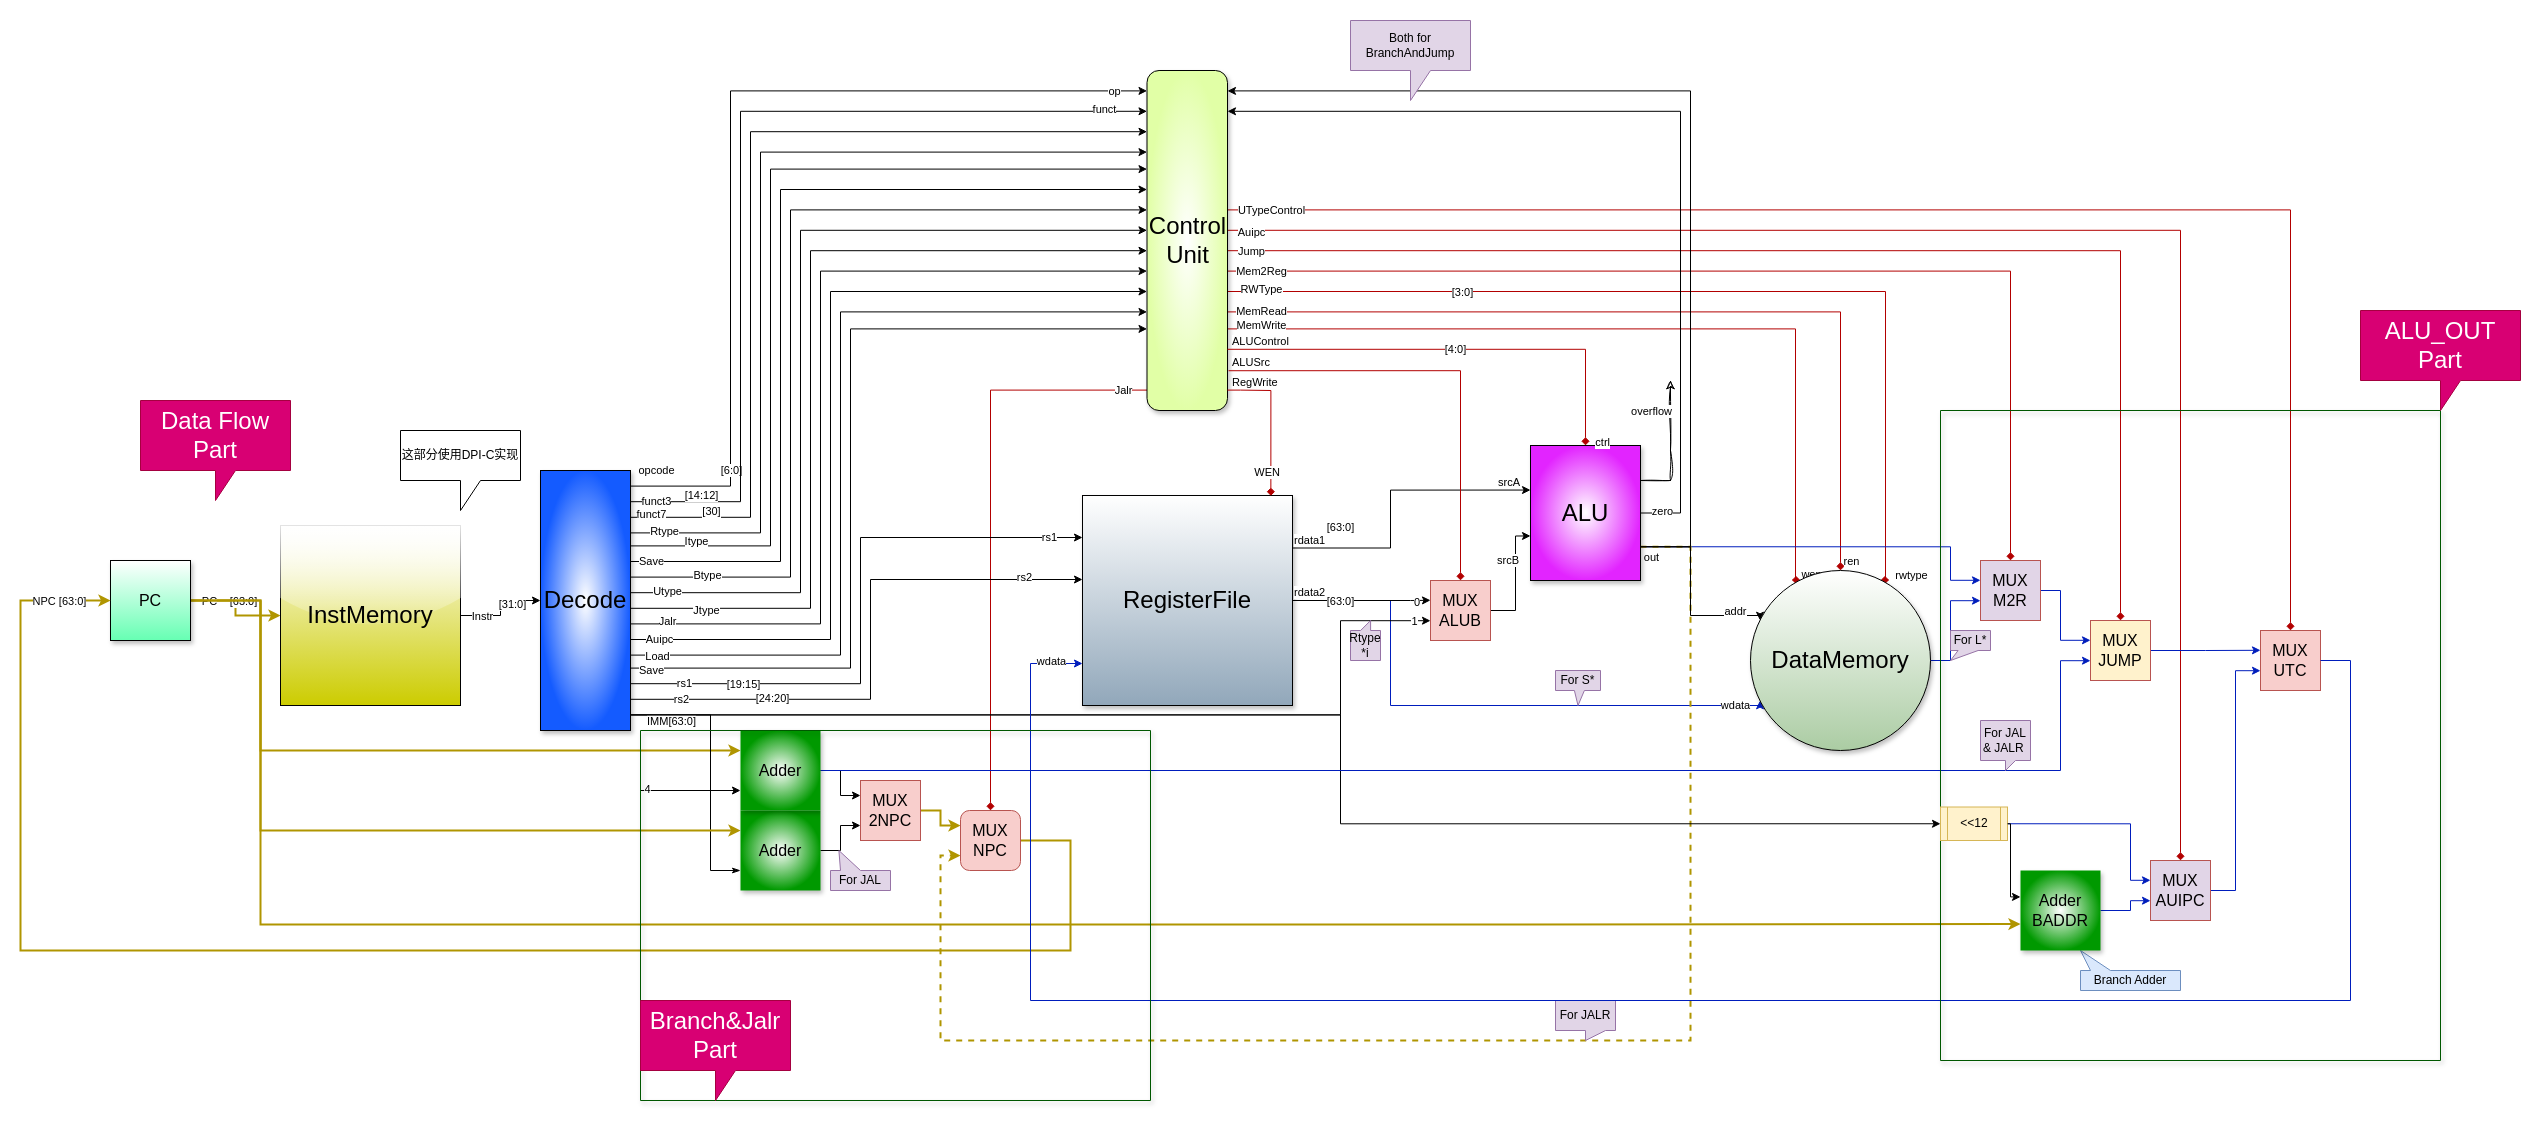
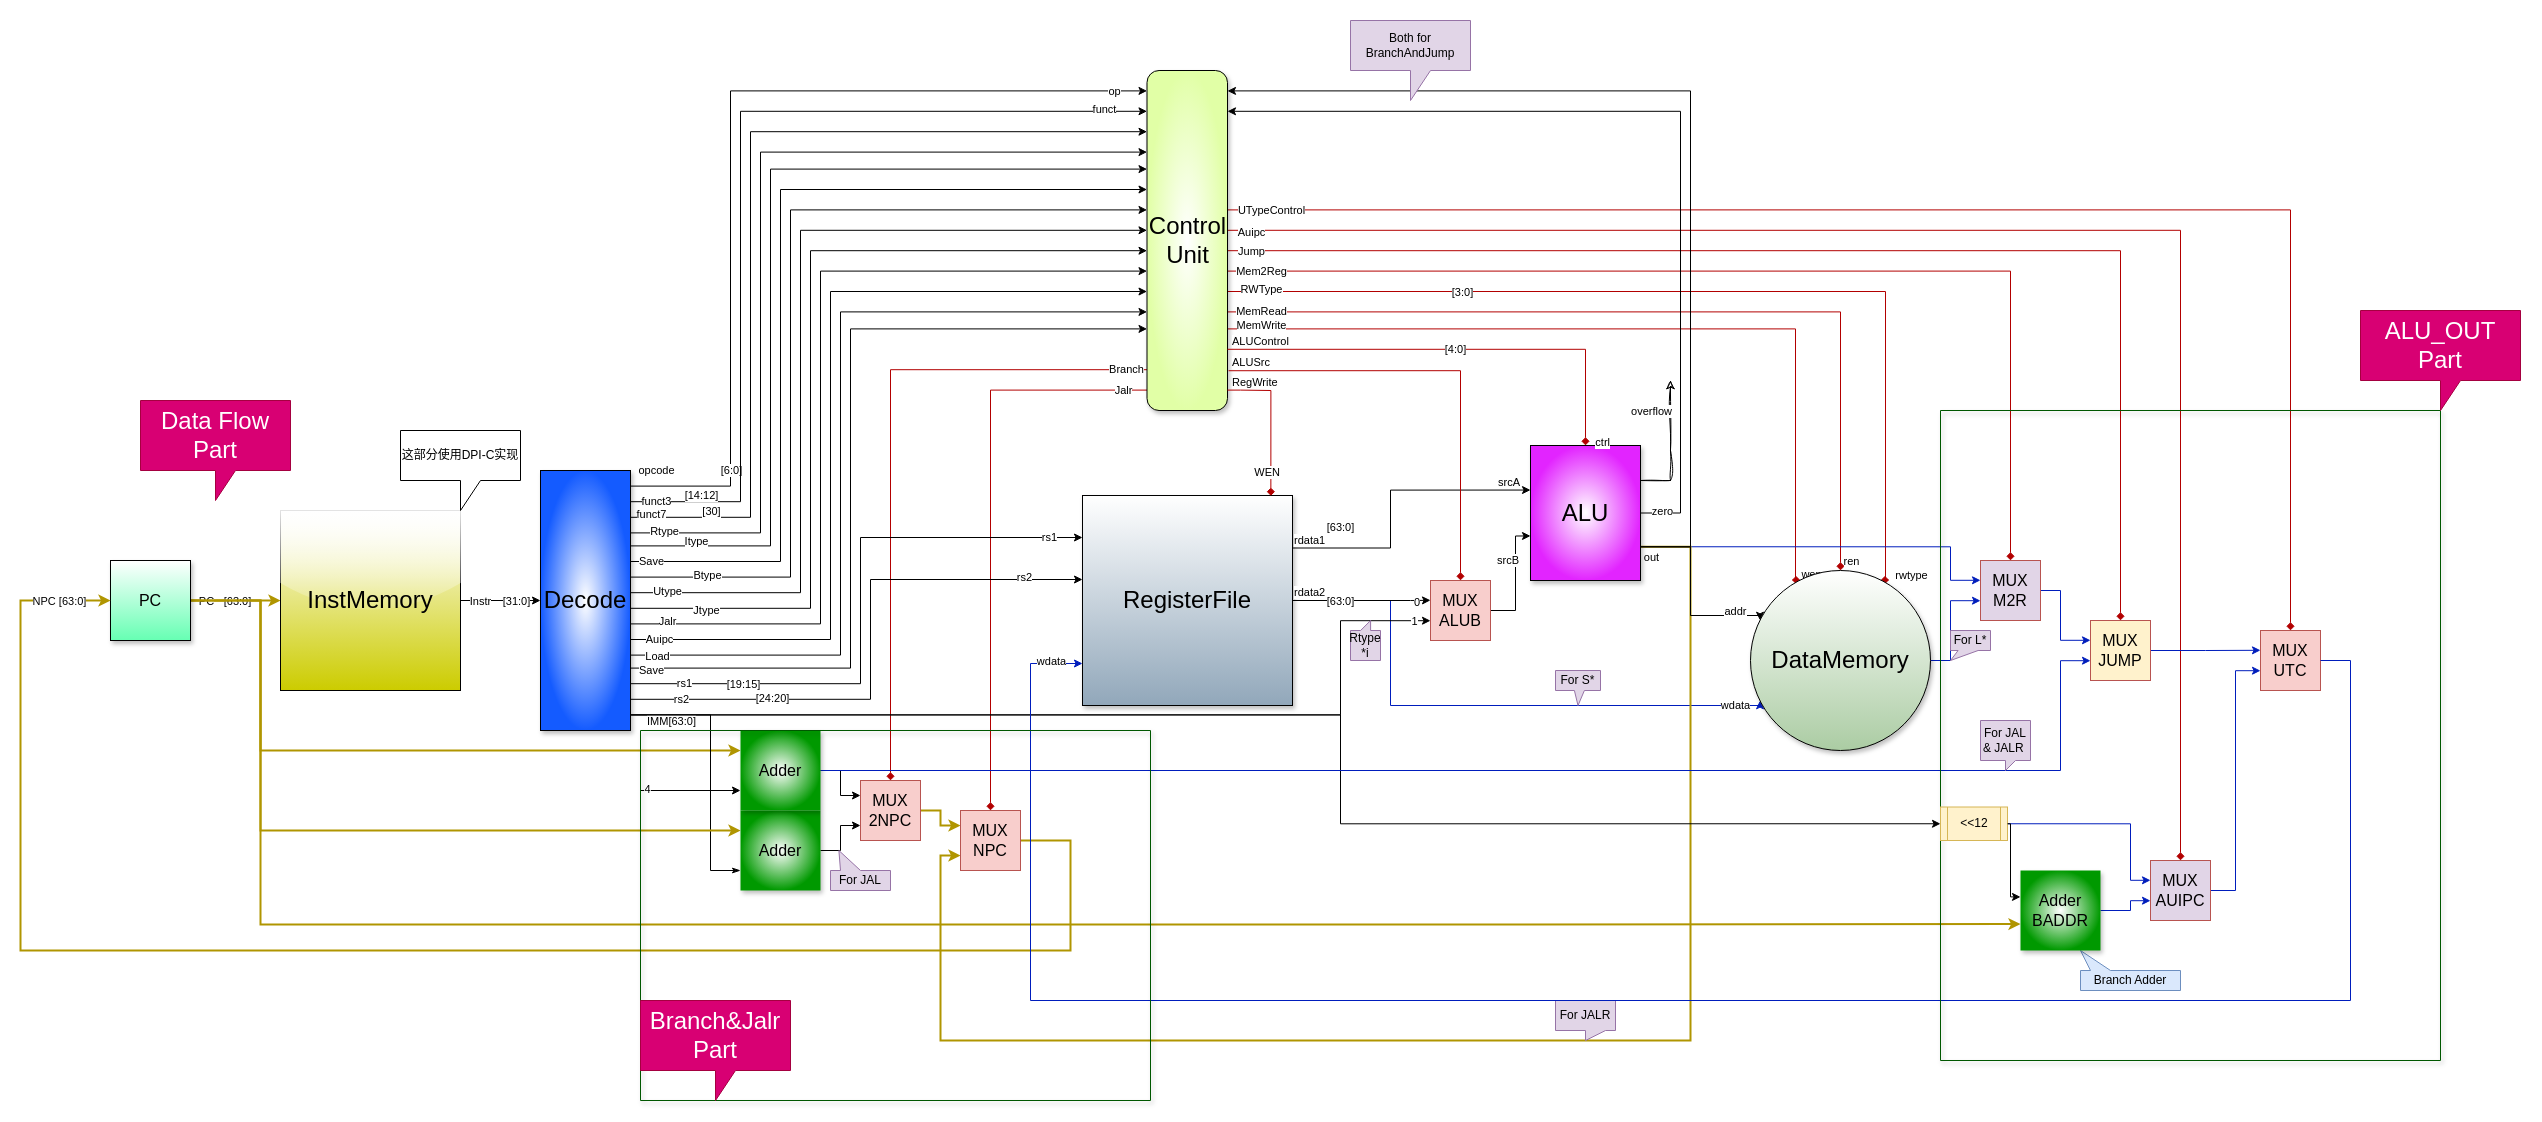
edge "Control Unit" -> "MUX 2NPC": added, label "Branch"
node "InstMemory": moved (371, 616) -> (371, 601)
node "MUX NPC": shape rounded rectangle -> rectangle
edge "ALU" -> "MUX NPC": style dashed -> solid
